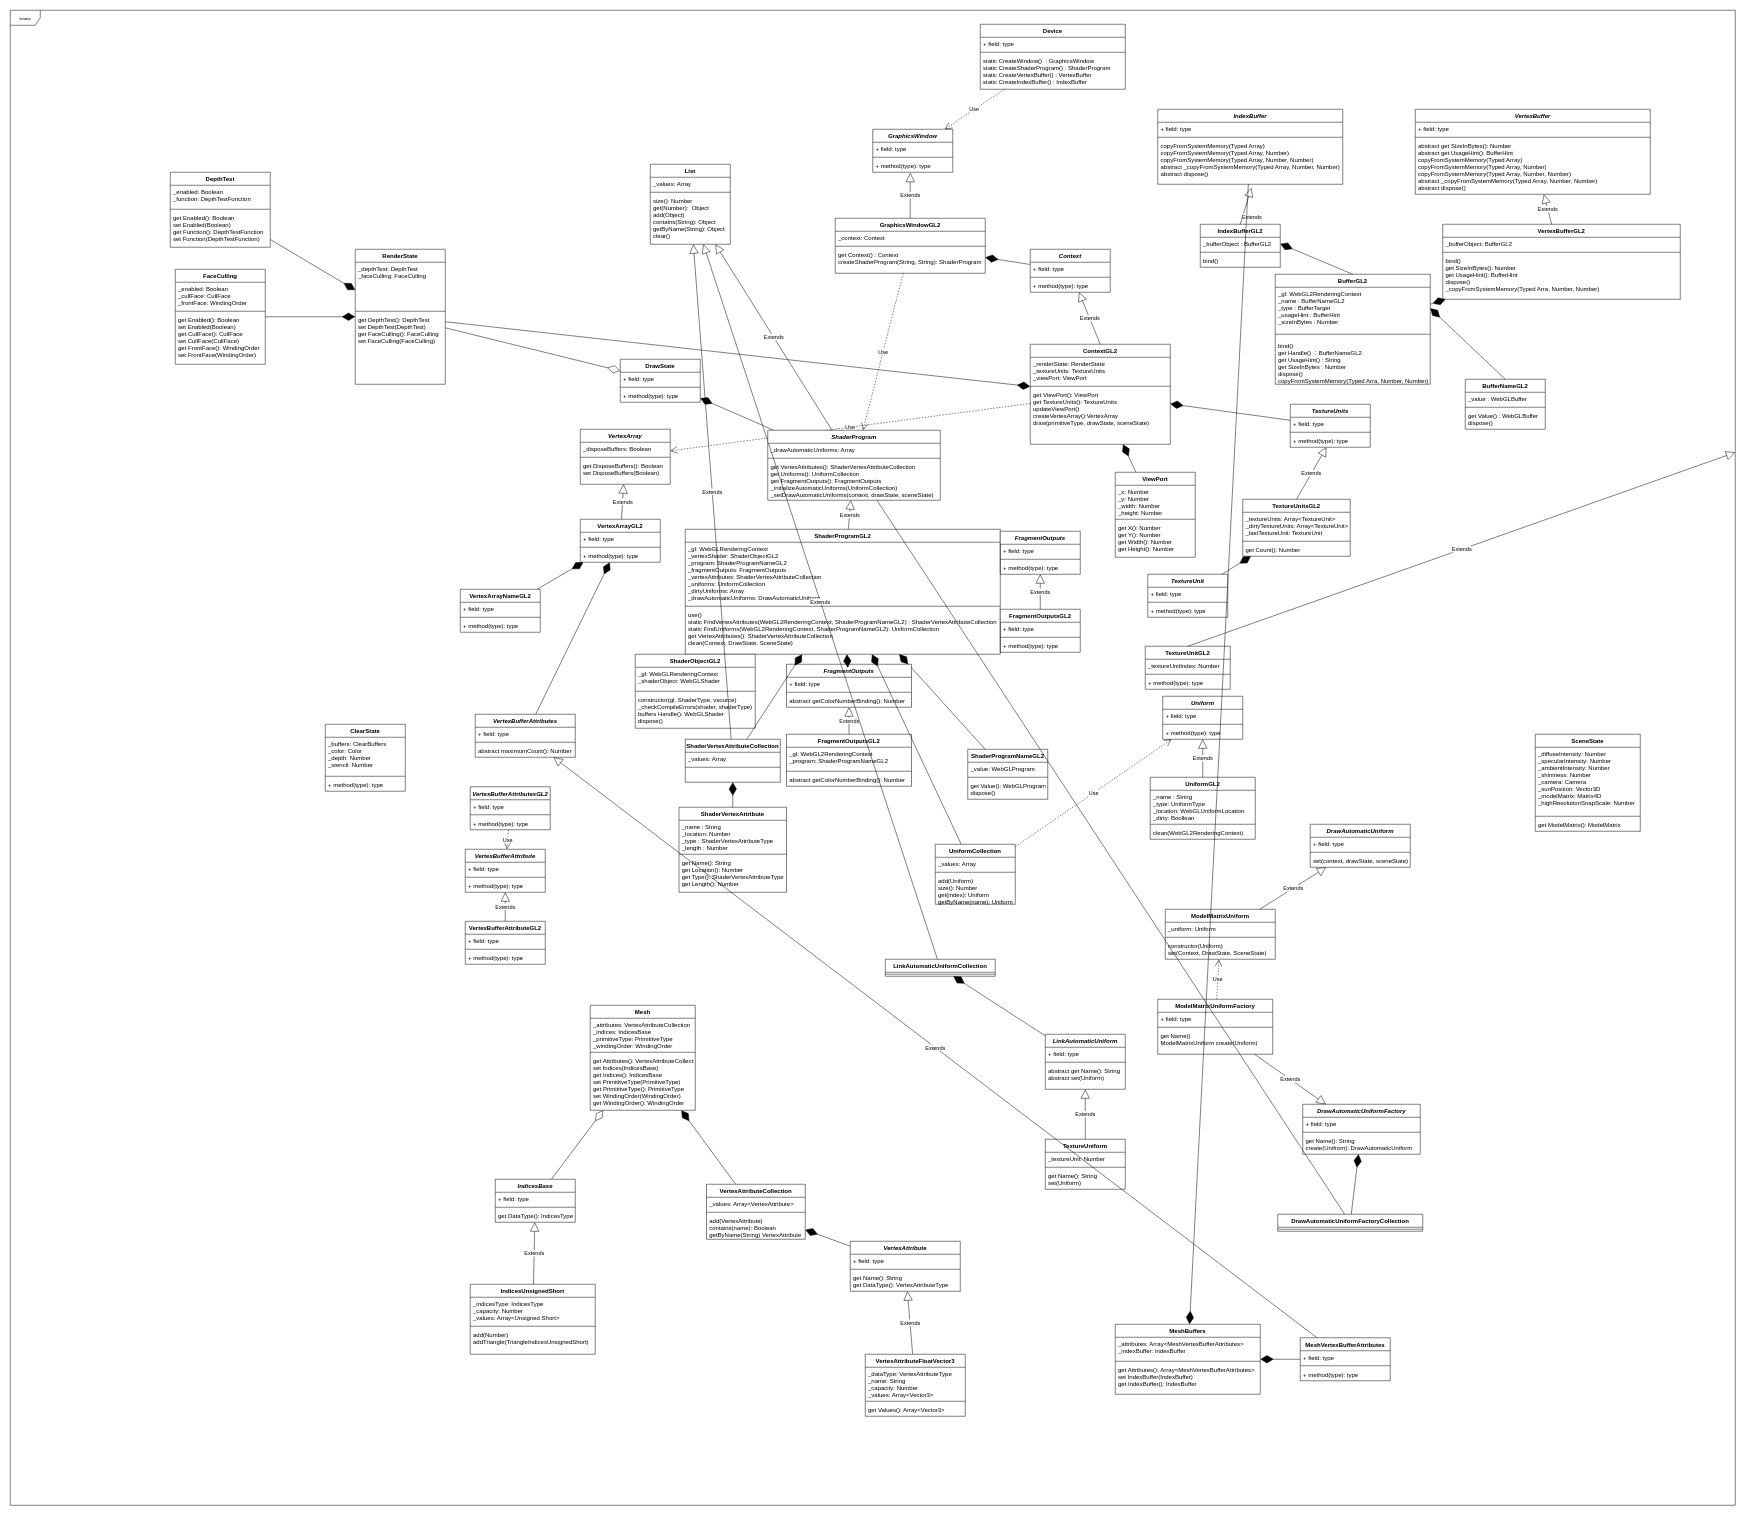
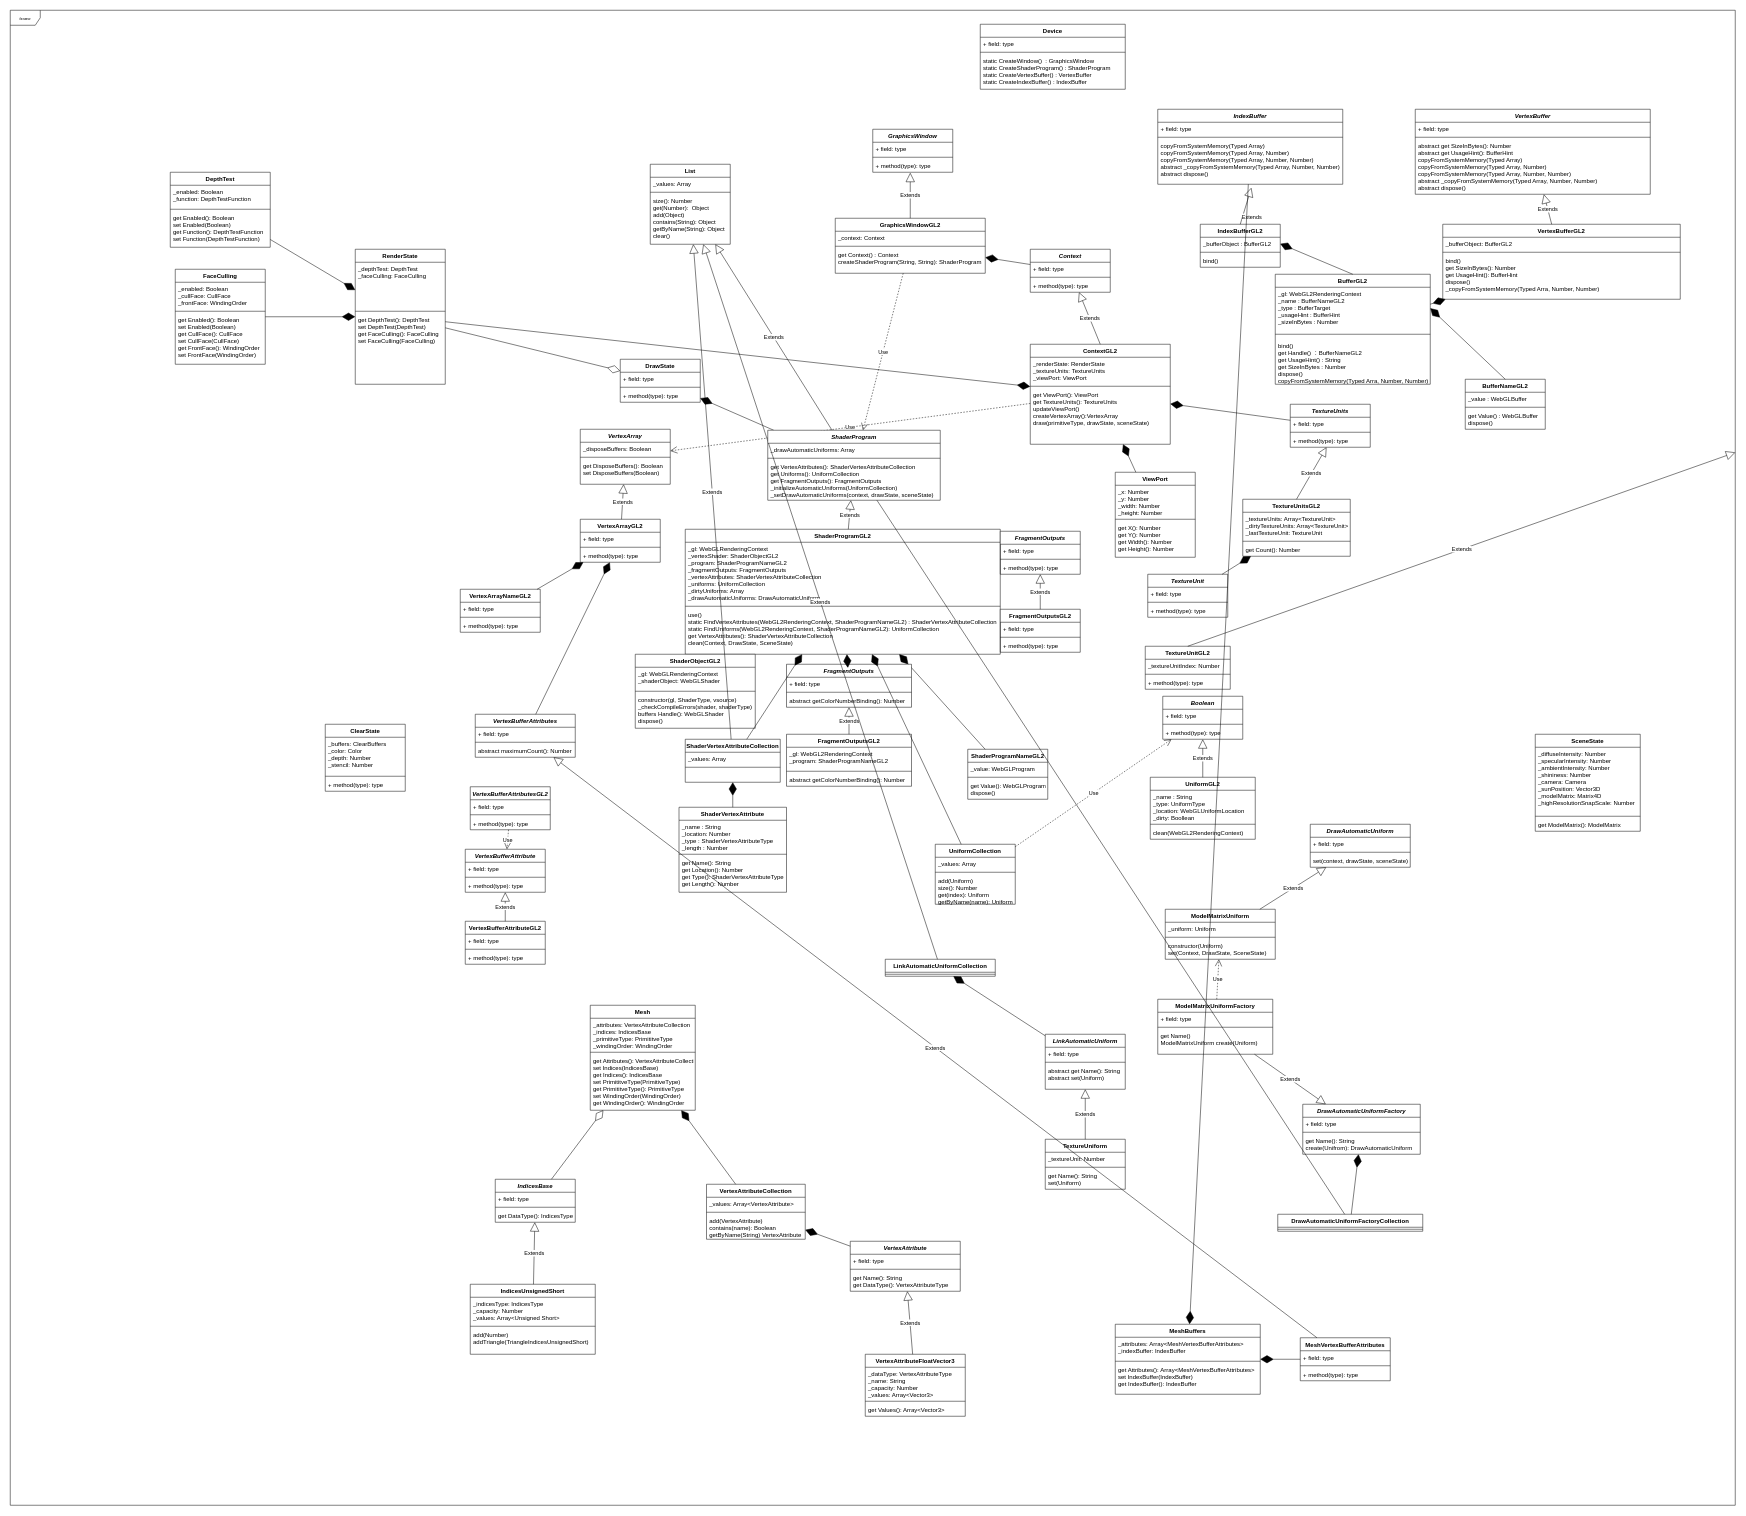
edge "Device" -> "GraphicsWindow": removed, label "Use"
node "Uniform": label "Uniform" -> "Boolean"
